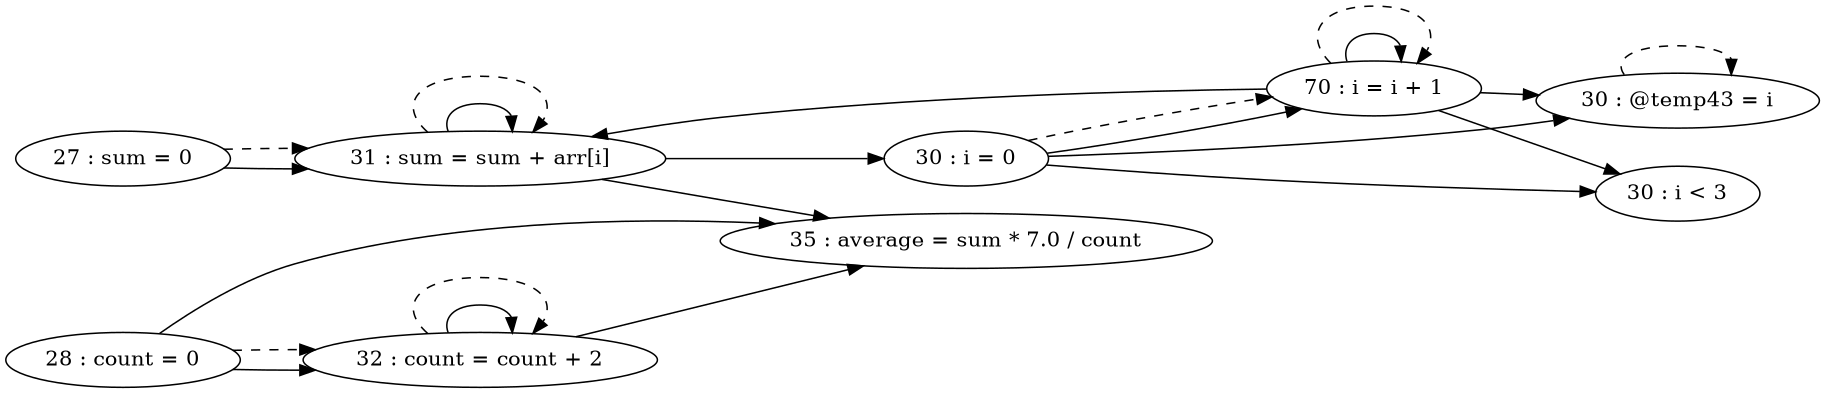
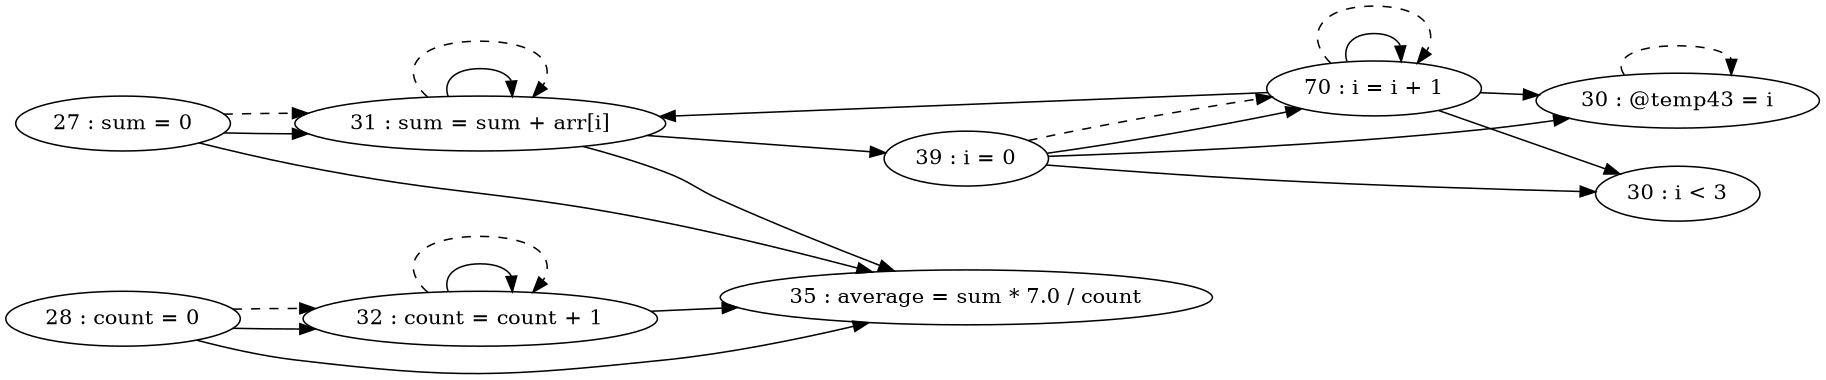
node "30 : i = 0": label "30 : i = 0" -> "39 : i = 0"
edge "27 : sum = 0" -> "35 : average = sum * 7.0 / count": added
node "32 : count = count + 2": label "32 : count = count + 2" -> "32 : count = count + 1"
